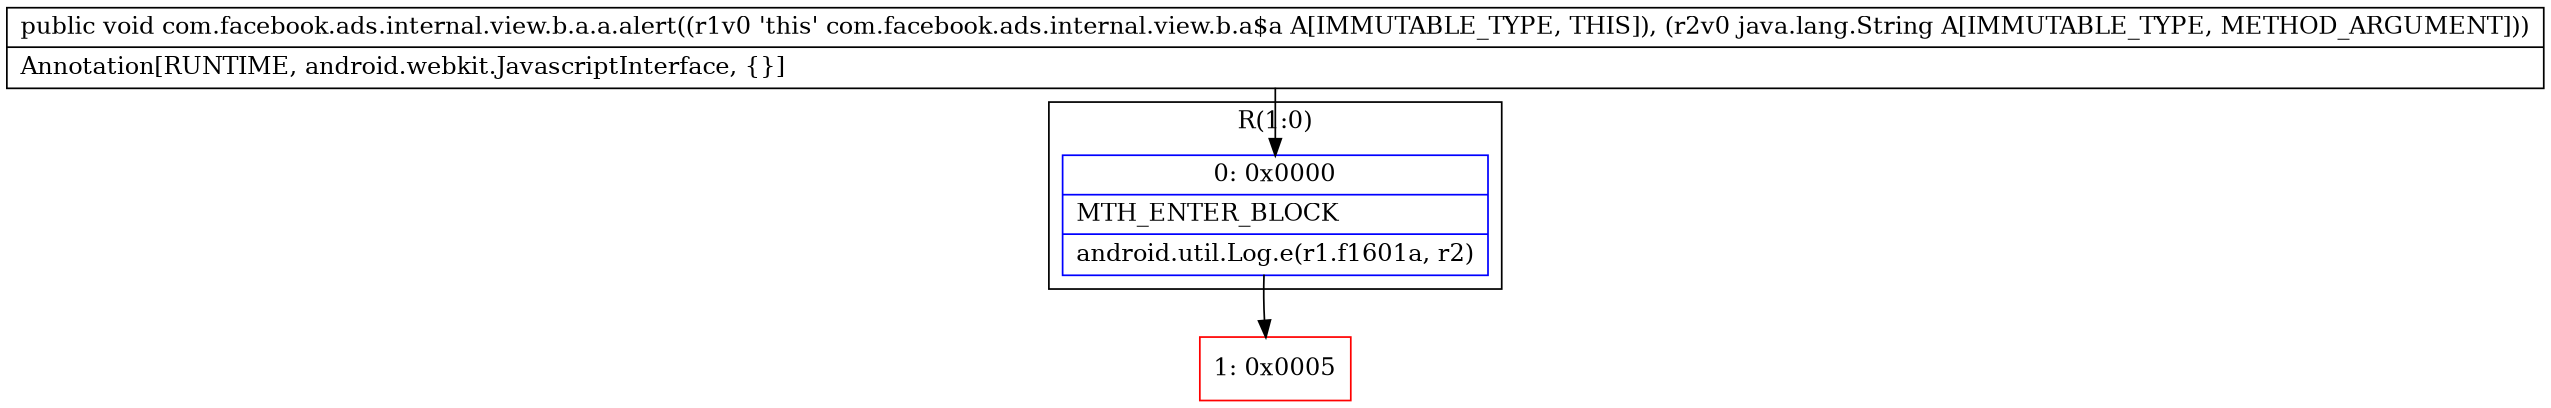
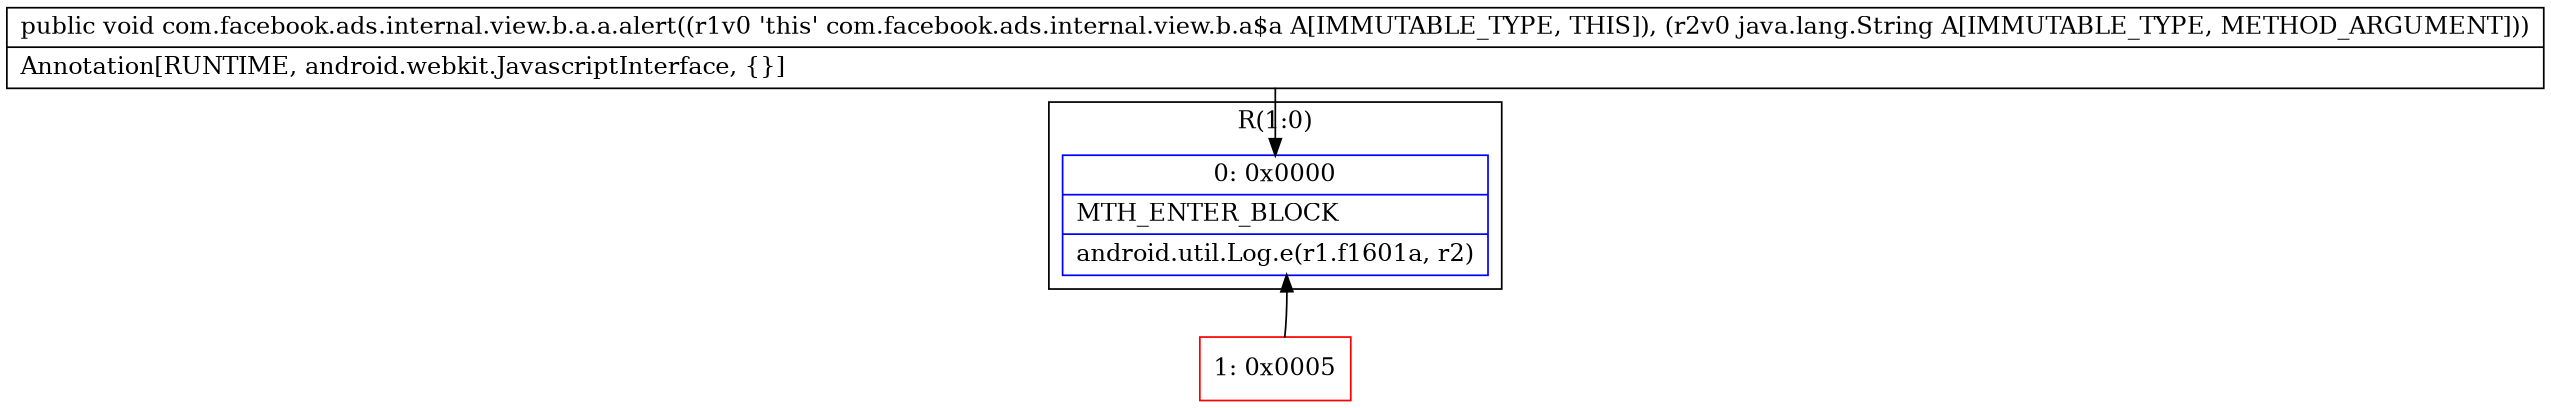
edge "0: 0x0000" -> "1: 0x0005": reversed
